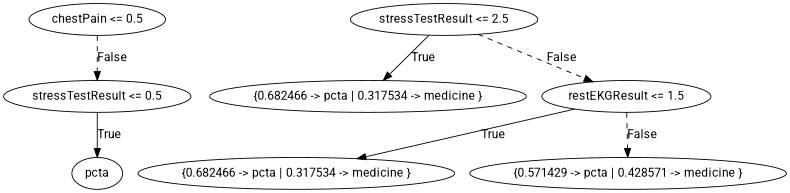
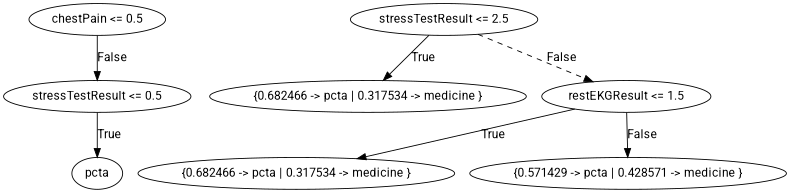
edge "chestPain <= 0.5" -> "stressTestResult <= 0.5": style dashed -> solid
edge "restEKGResult <= 1.5" -> "{0.571429 -> pcta | 0.428571 -> medicine }": style dashed -> solid
